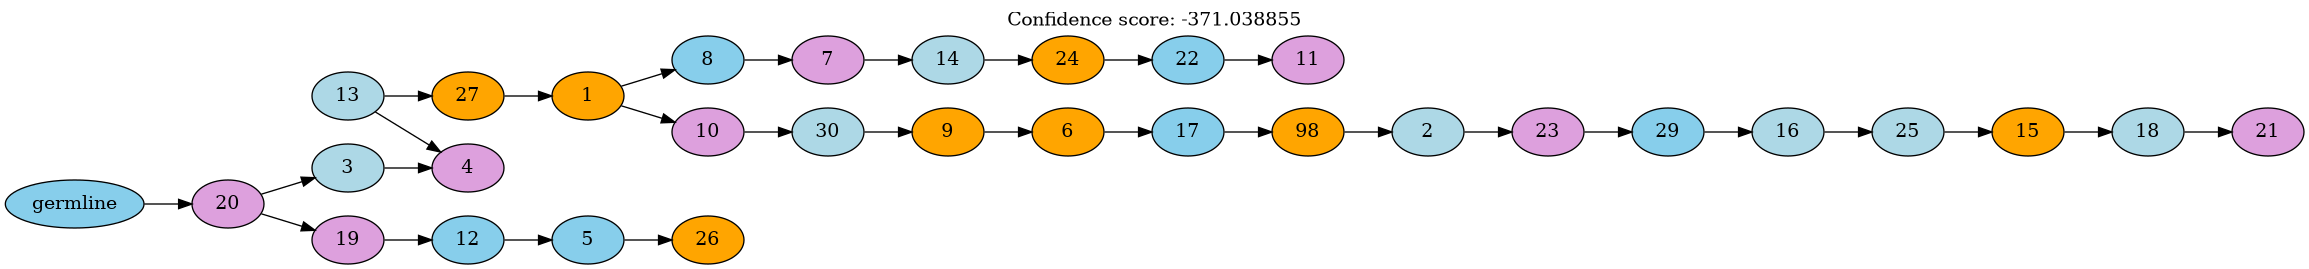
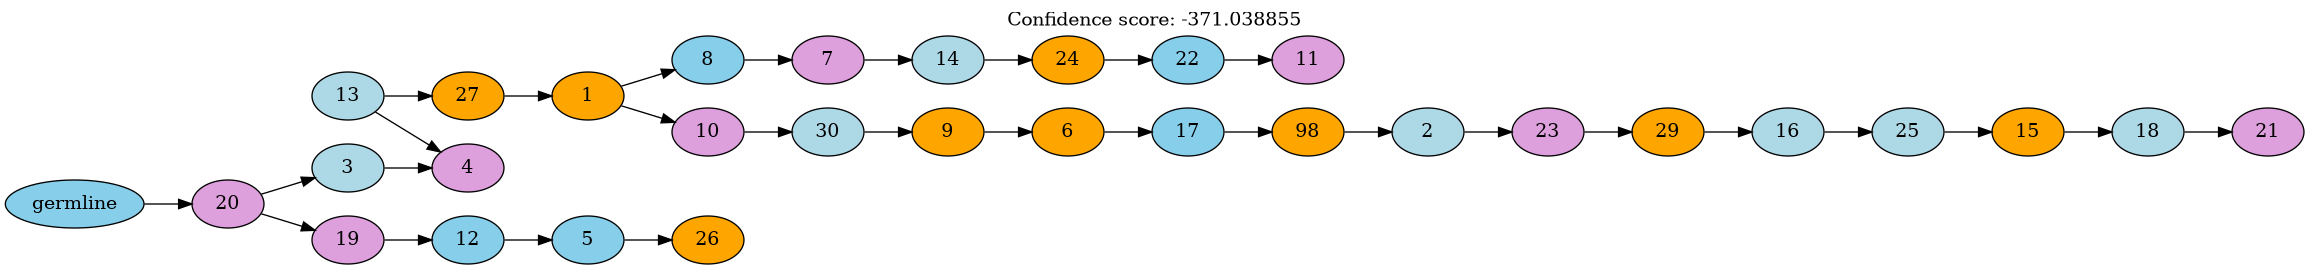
node "29": fillcolor skyblue -> orange
